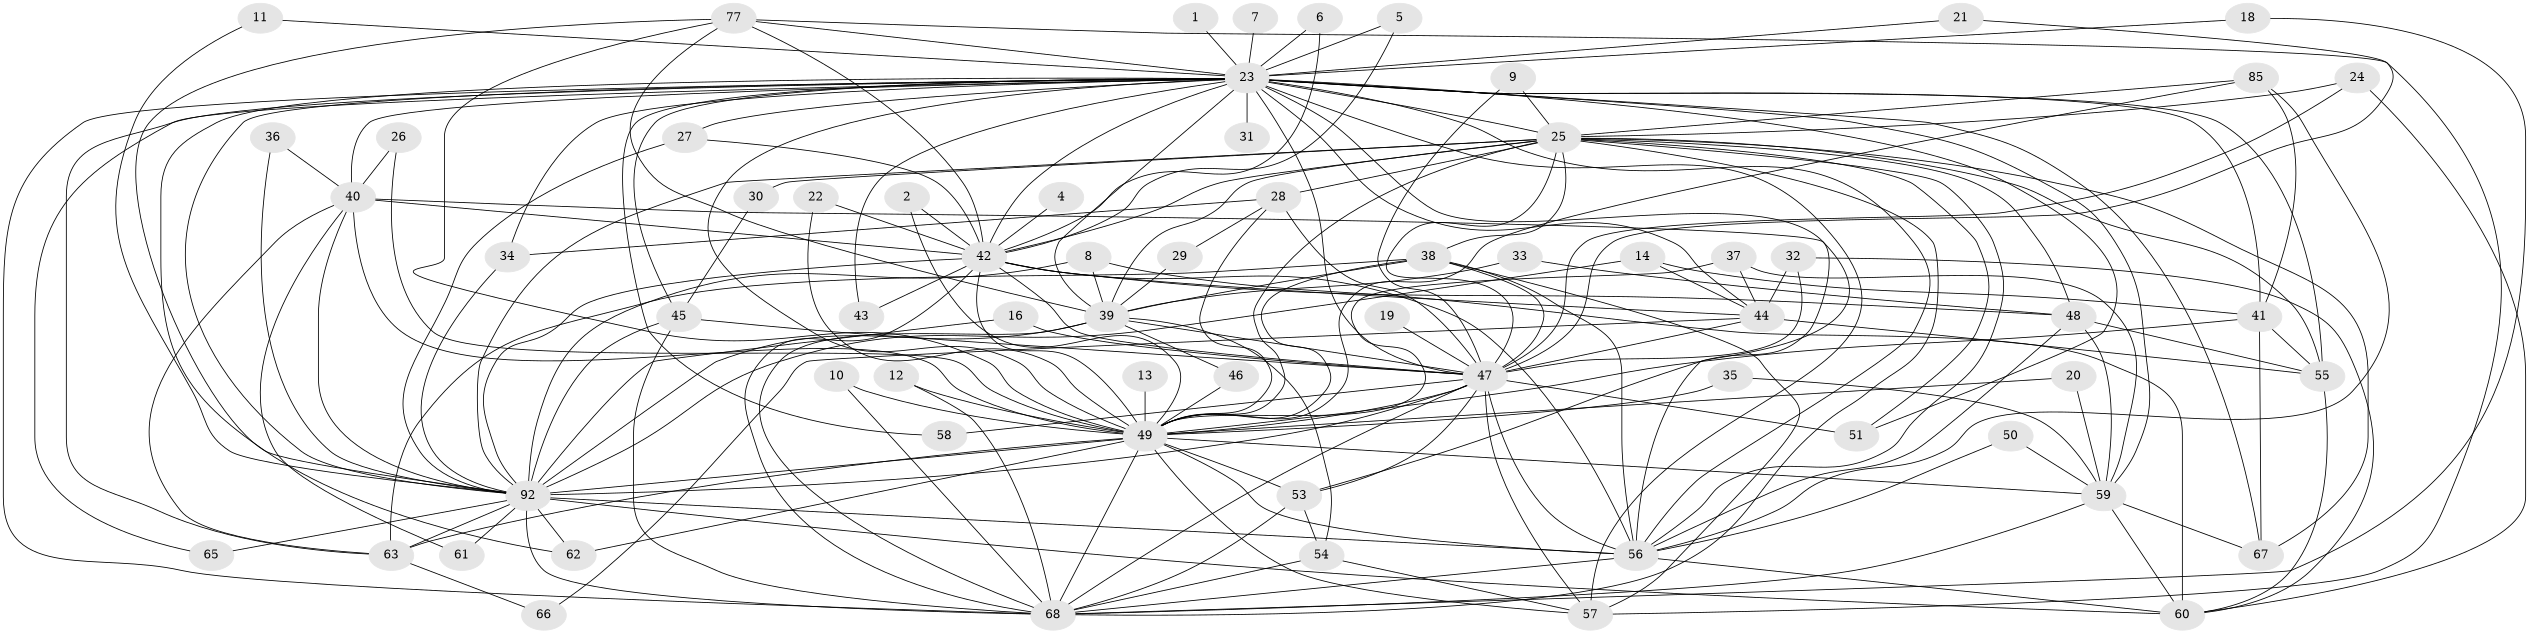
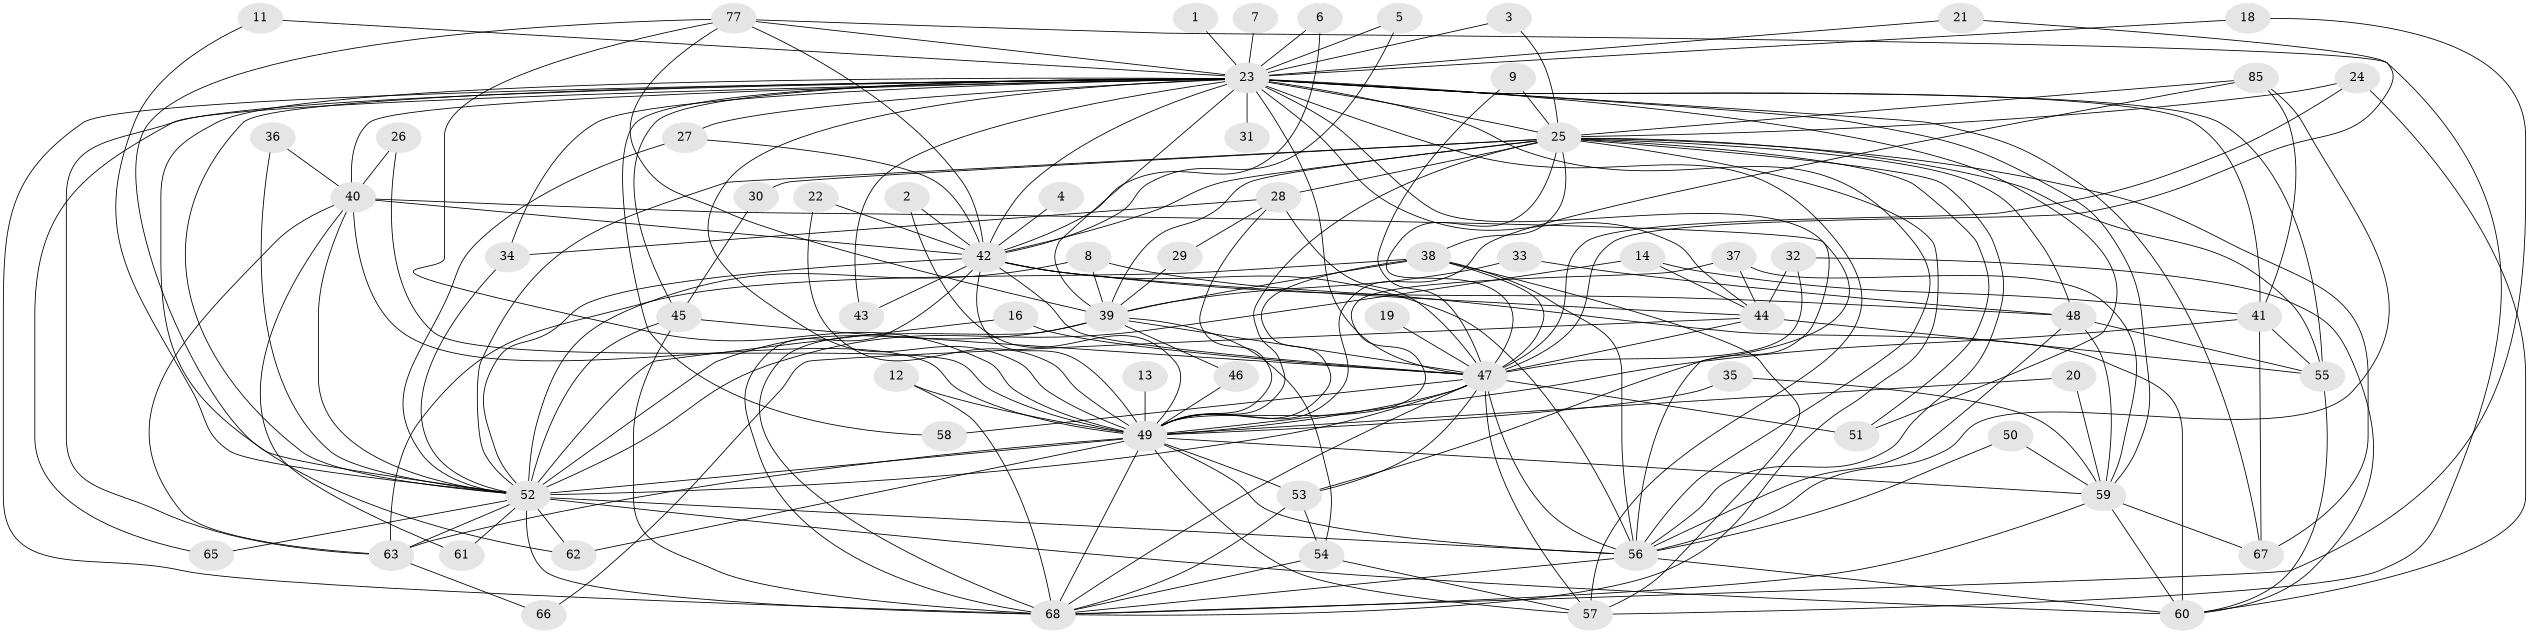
node "3": added
node "10": removed
node "92": label "92" -> "52"
